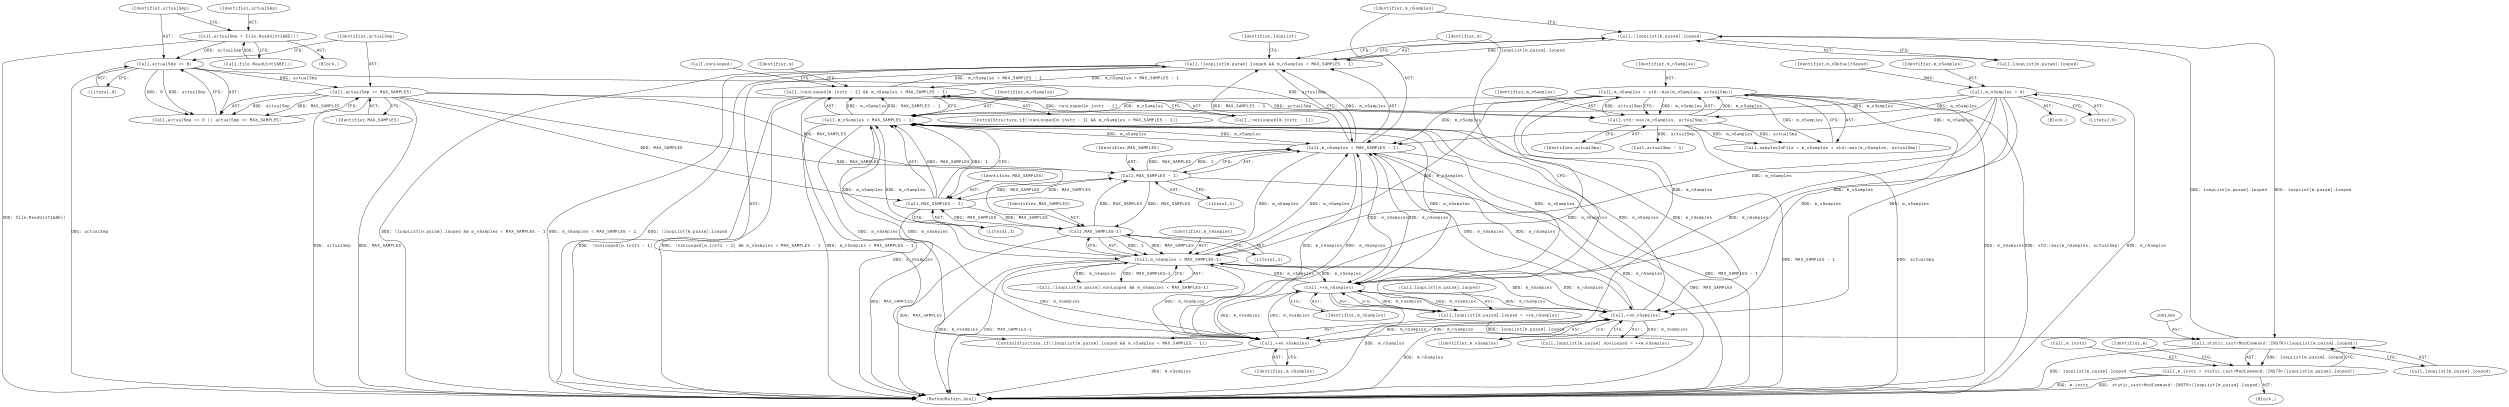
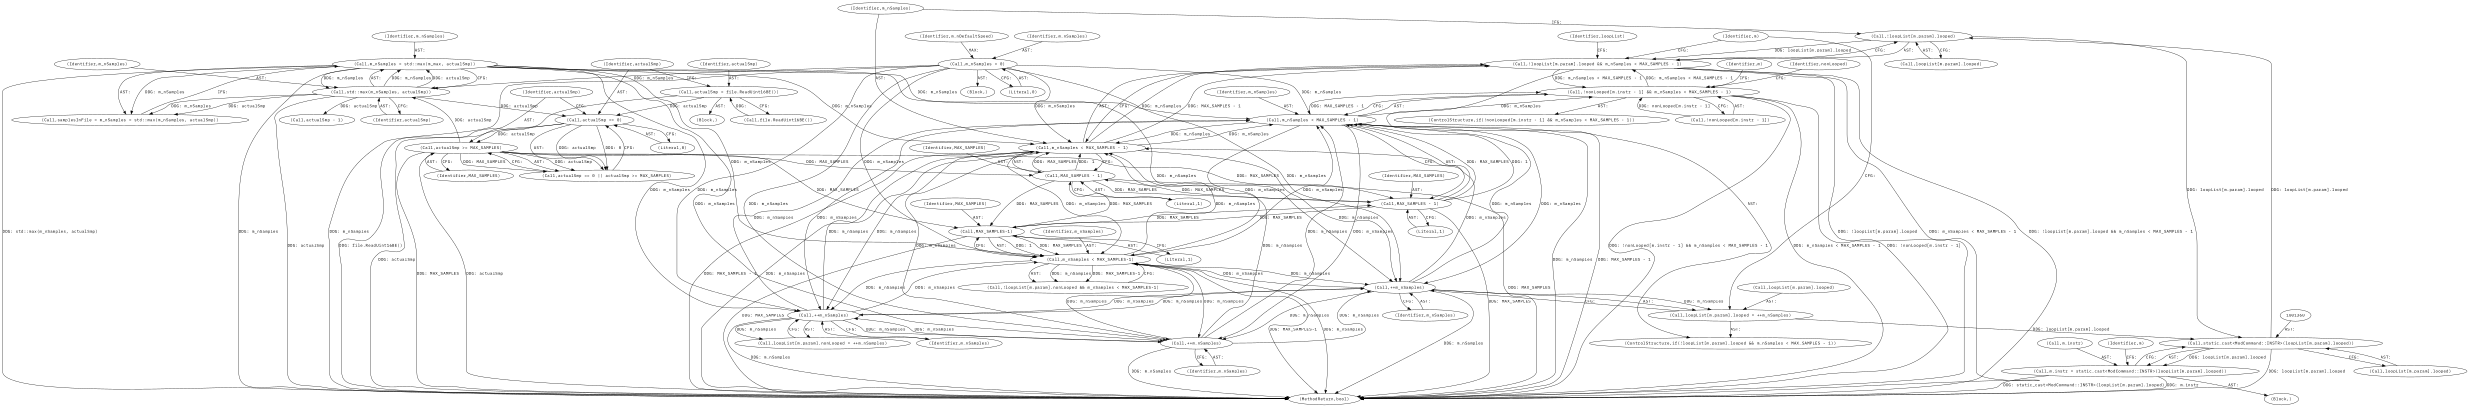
node "(Call,nonLooped)": label "(Call,nonLooped)" -> "(Identifier,nonLooped)"
edge "(Call,actualSmp == 0)" -> "(Call,std::max(m_nSamples, actualSmp))": reversed
node "(Call,m_nSamples = std::max(m_nSamples, actualSmp))": label "(Call,m_nSamples = std::max(m_nSamples, actualSmp))" -> "(Call,m_nSamples = std::max(m_max, actualSmp))"
